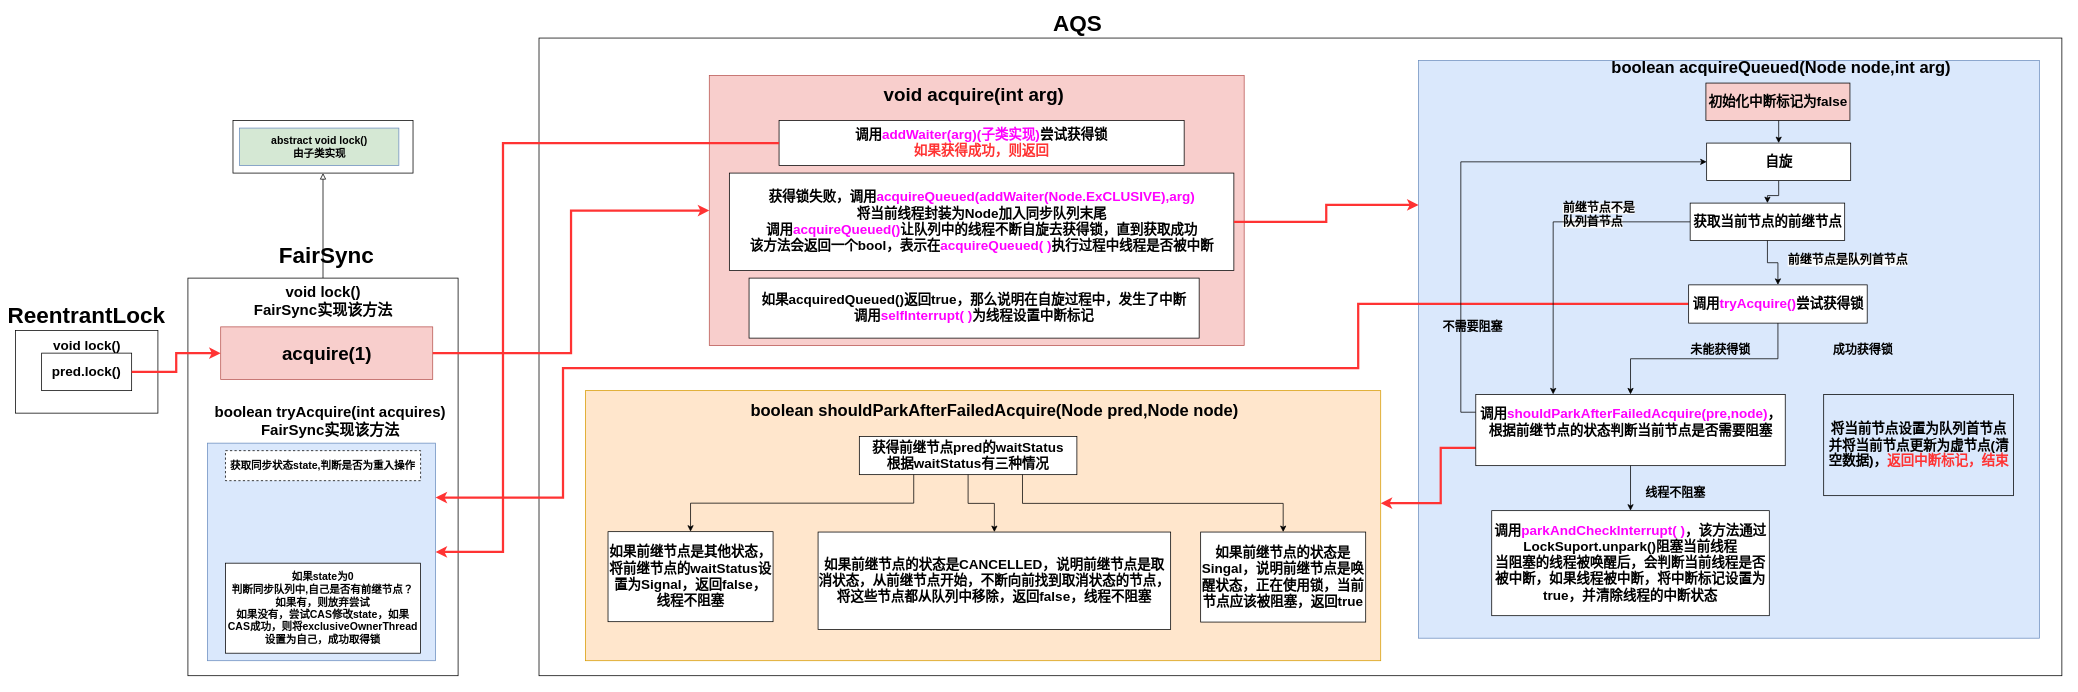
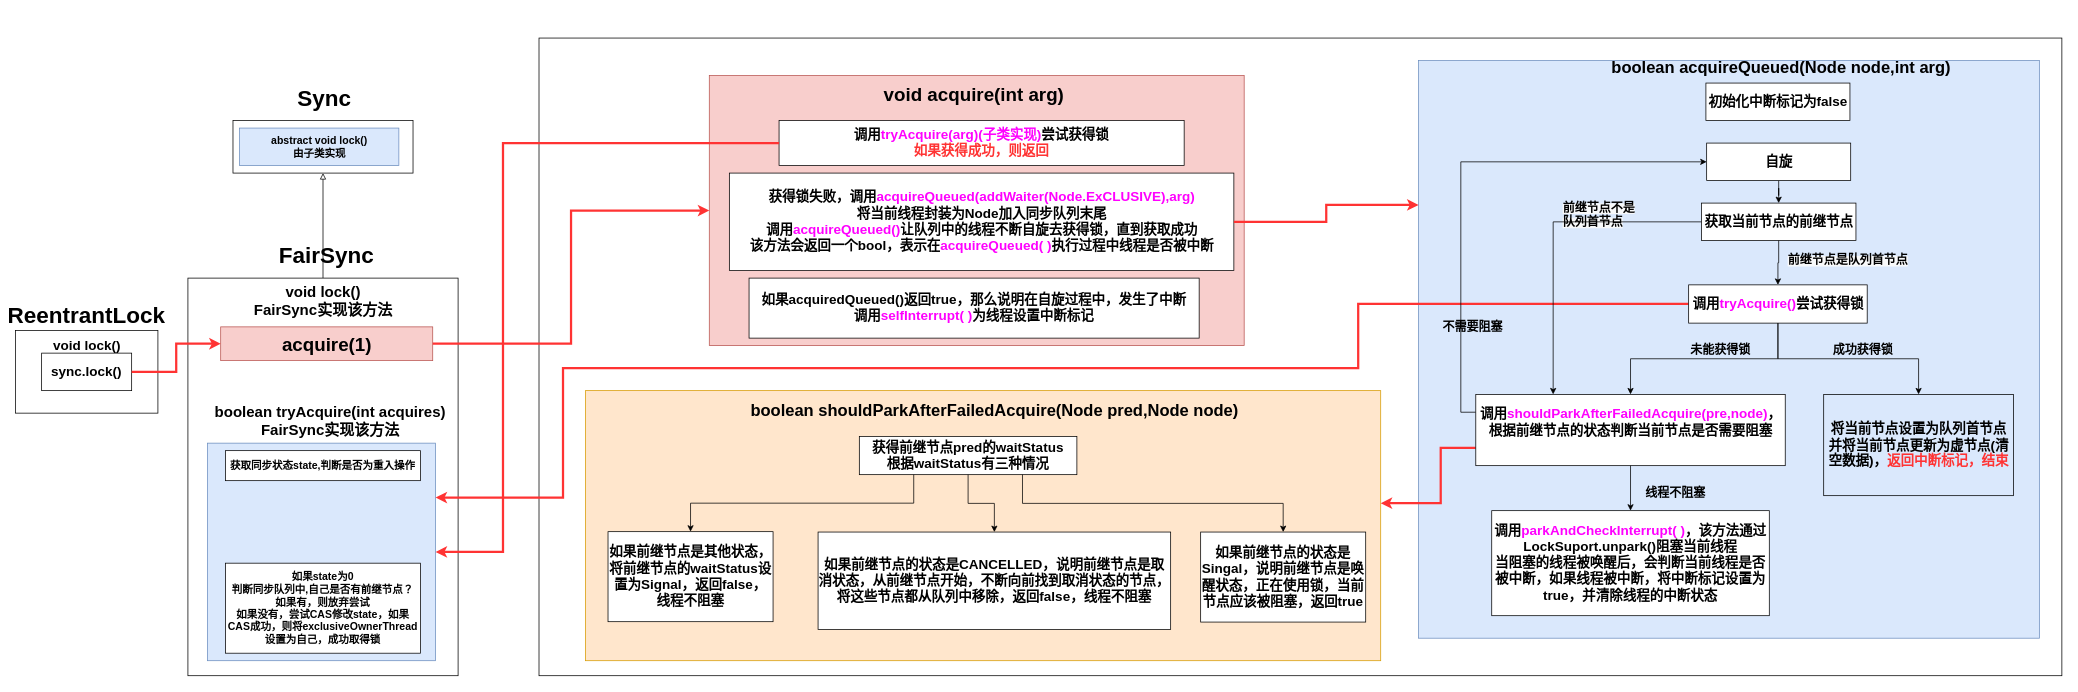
node "AQS": removed
node "Sync": added
node "初始化中断标记为false": fillcolor #f8cecc -> #ffffff
edge "初始化中断标记为false" -> "自旋": removed
node "调用addWaiter(arg)(子类实现)尝试获得锁 如果获得成功，则返回": label "调用addWaiter(arg)(子类实现)尝试获得锁 如果获得成功，则返回" -> "调用tryAcquire(arg)(子类实现)尝试获得锁 如果获得成功，则返回"
node "abstract void lock() 由子类实现": fillcolor #d5e8d4 -> #dae8fc
node "获取当前节点的前继节点": moved (1767, 222) -> (1778, 222)
node "acquire(1)": size 212x53 -> 212x34
edge "调用tryAcquire()尝试获得锁" -> "将当前节点设置为队列首节点 并将当前节点更新为虚节点(清空数据)，返回中断标记，结束": added
node "pred.lock()": label "pred.lock()" -> "sync.lock()"
node "获取同步状态state,判断是否为重入操作": style dashed -> solid
